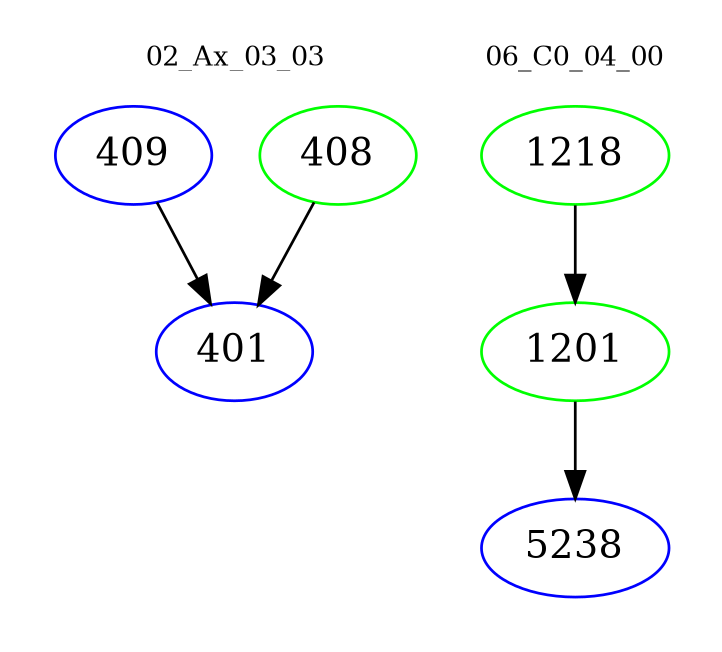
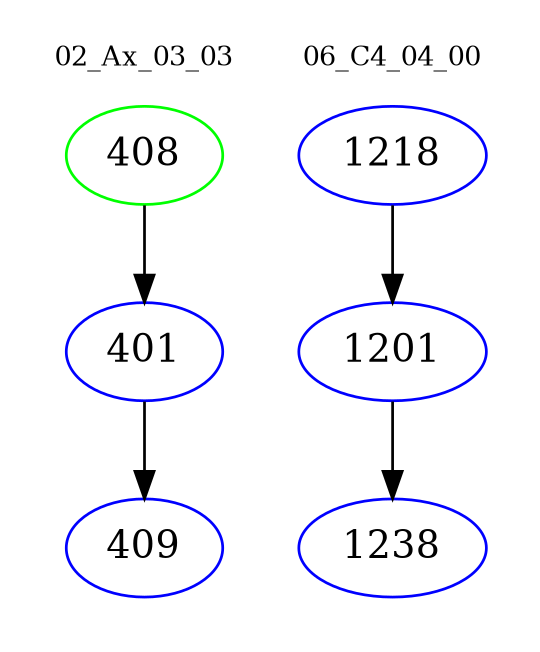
cluster "06_C0_04_00": label "06_C0_04_00" -> "06_C4_04_00"
node "1218": color green -> blue
edge "409" -> "401": reversed
node "1201": color green -> blue
node "5238": label "5238" -> "1238"
